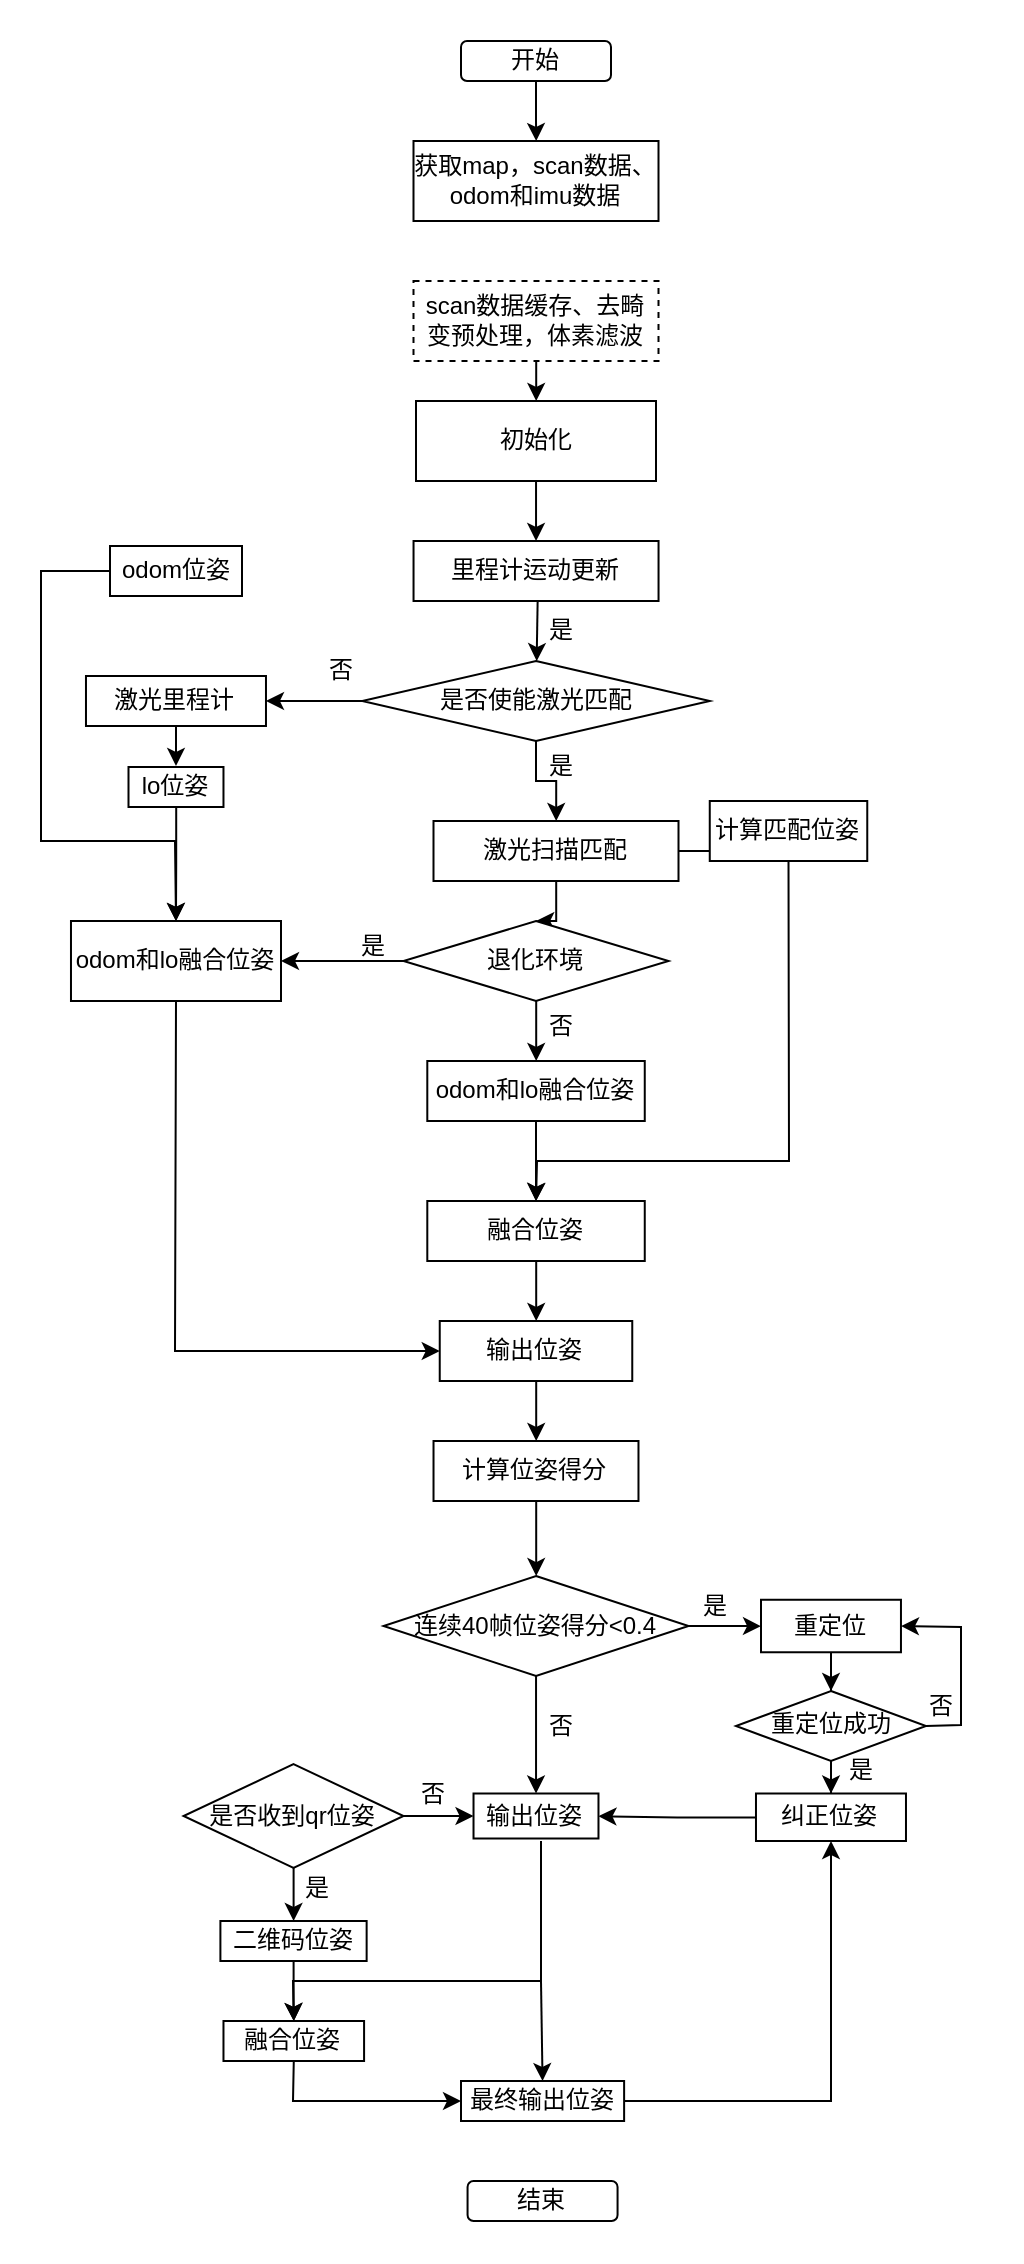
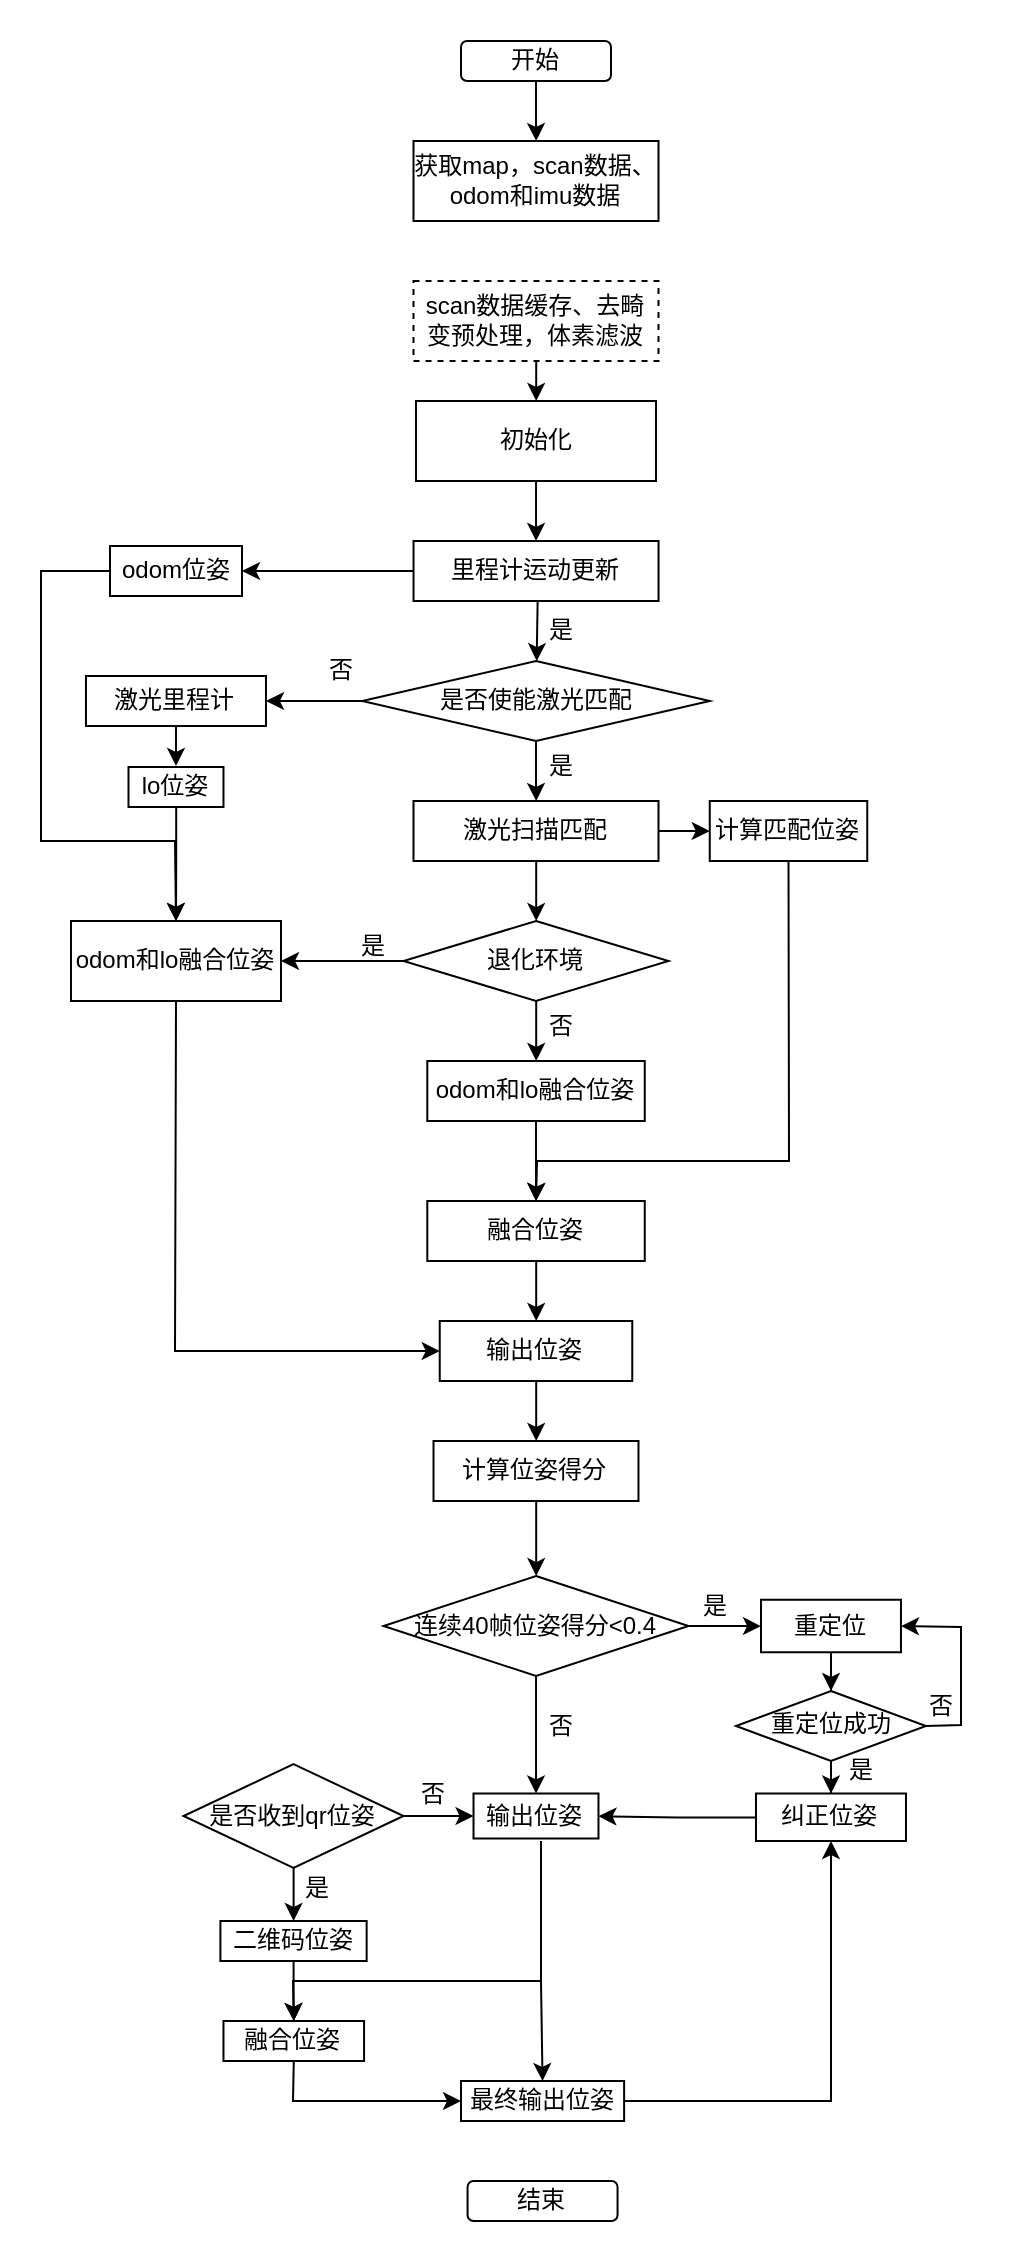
edge "里程计运动更新" -> "odom位姿": added
node "激光扫描匹配": moved (556, 851) -> (536, 831)
